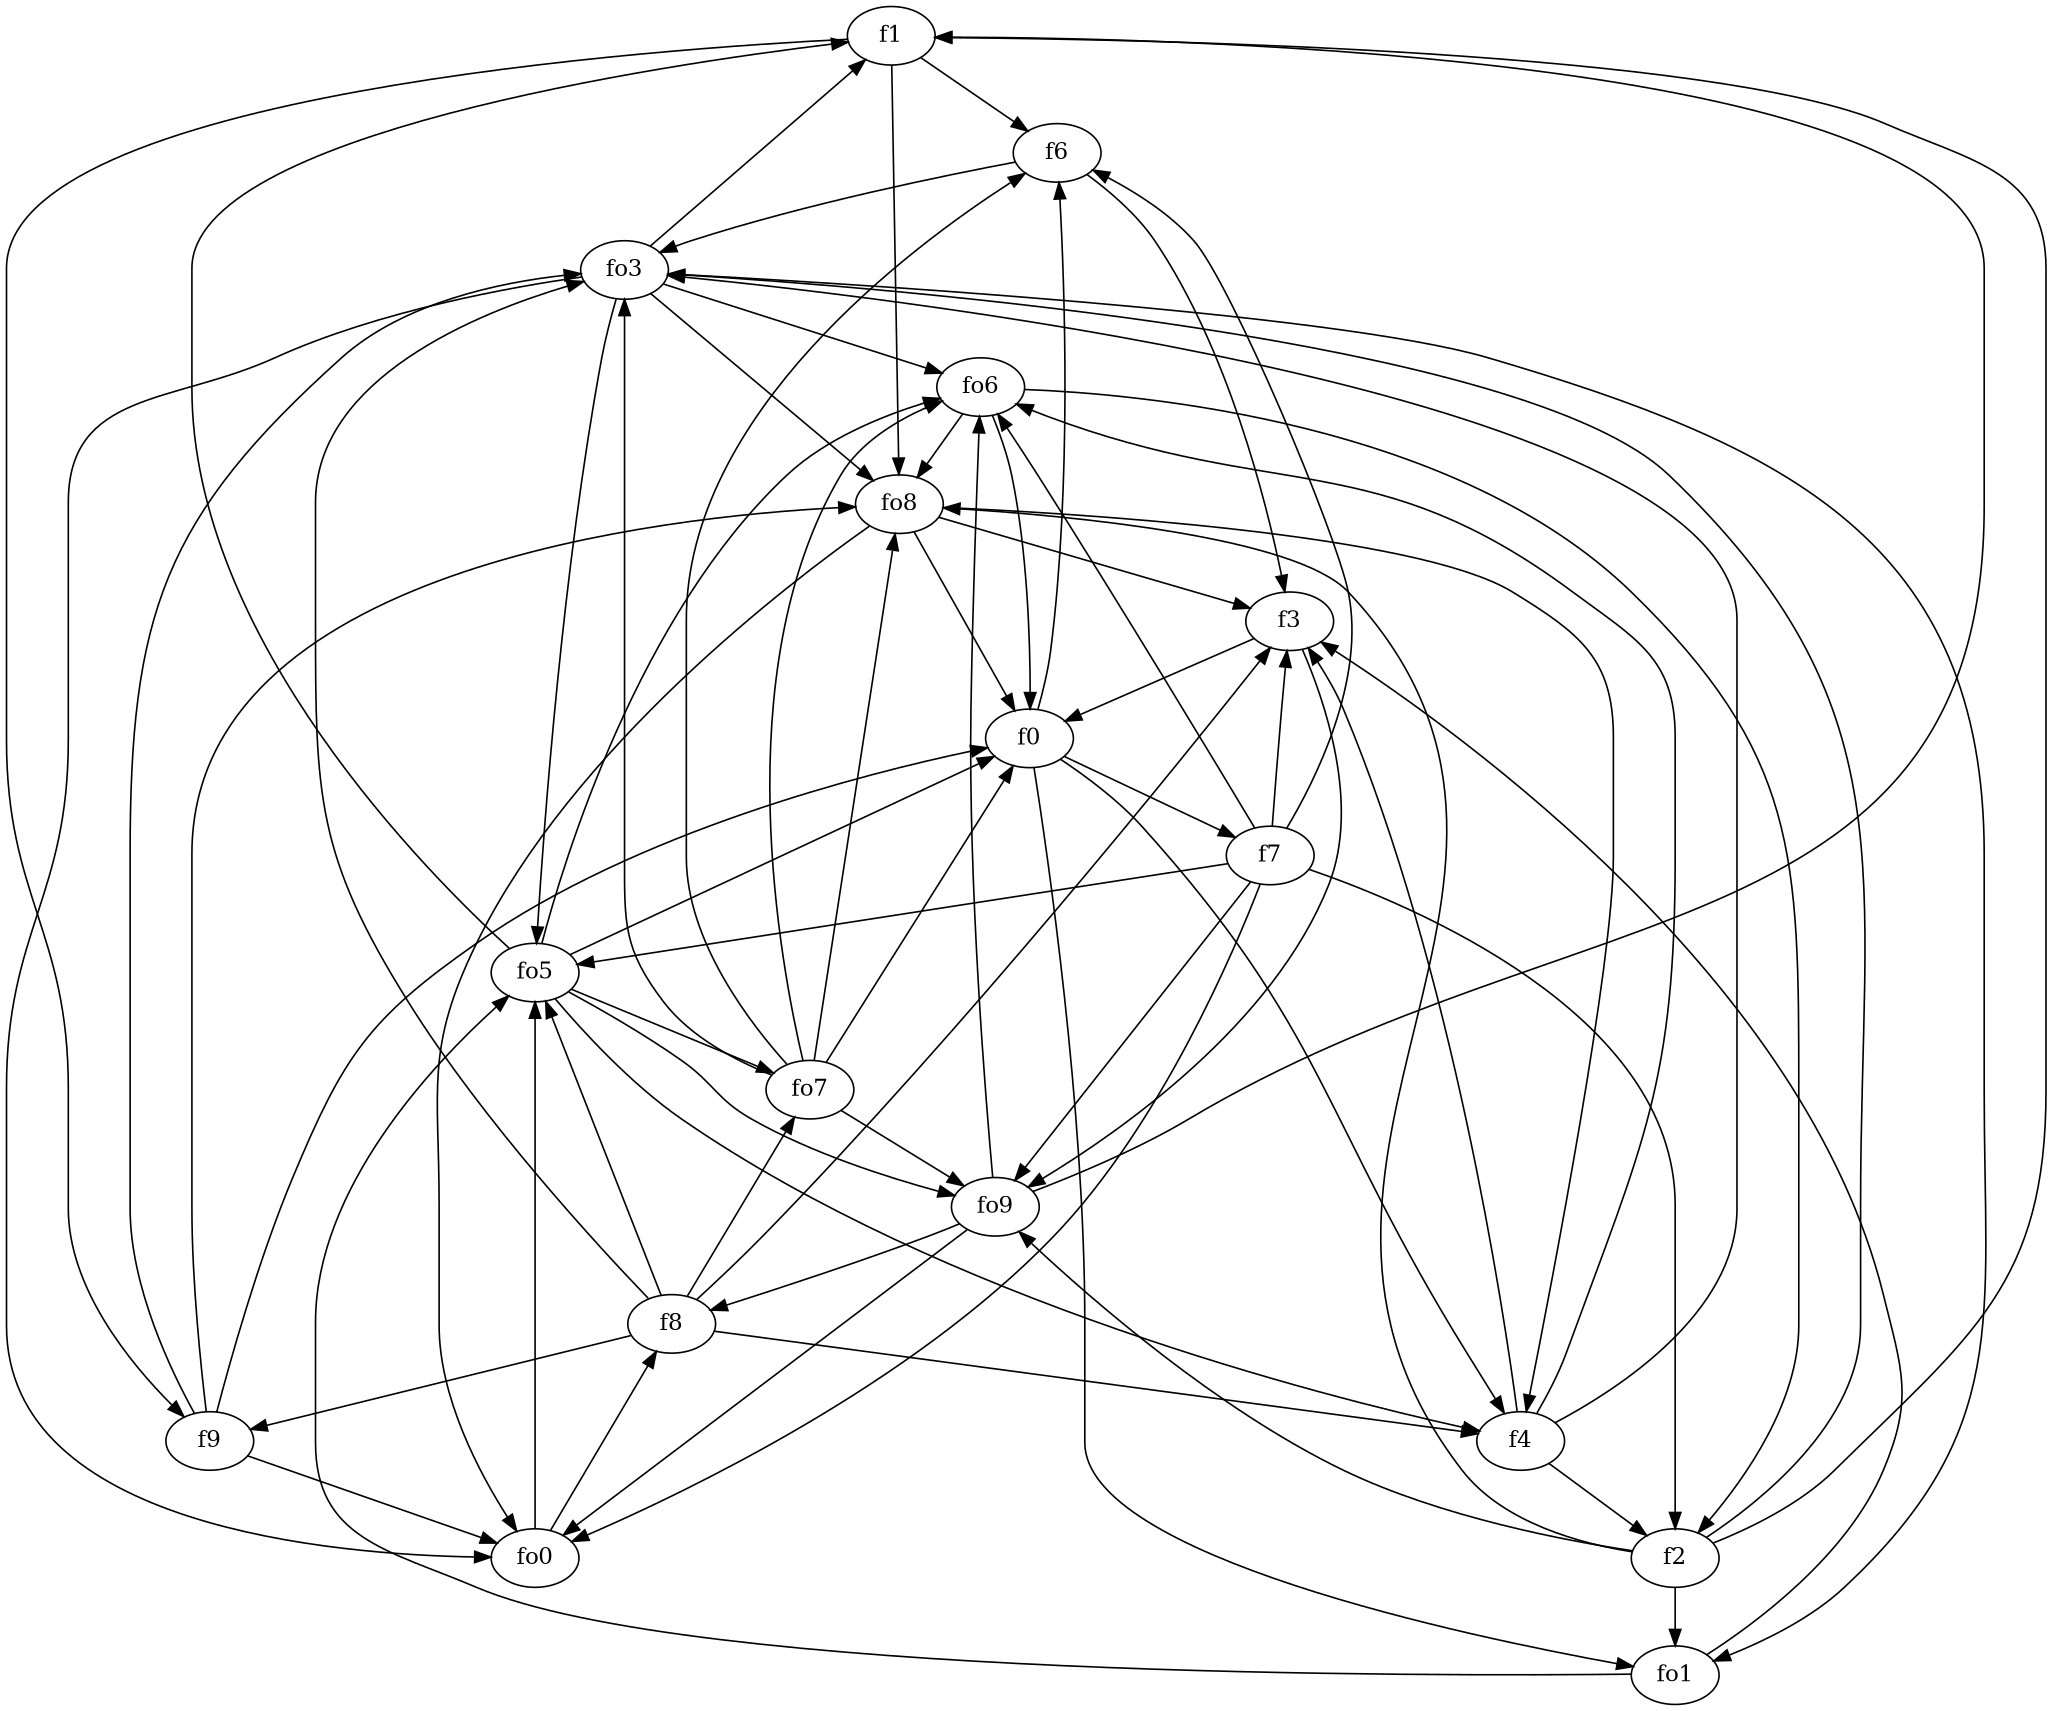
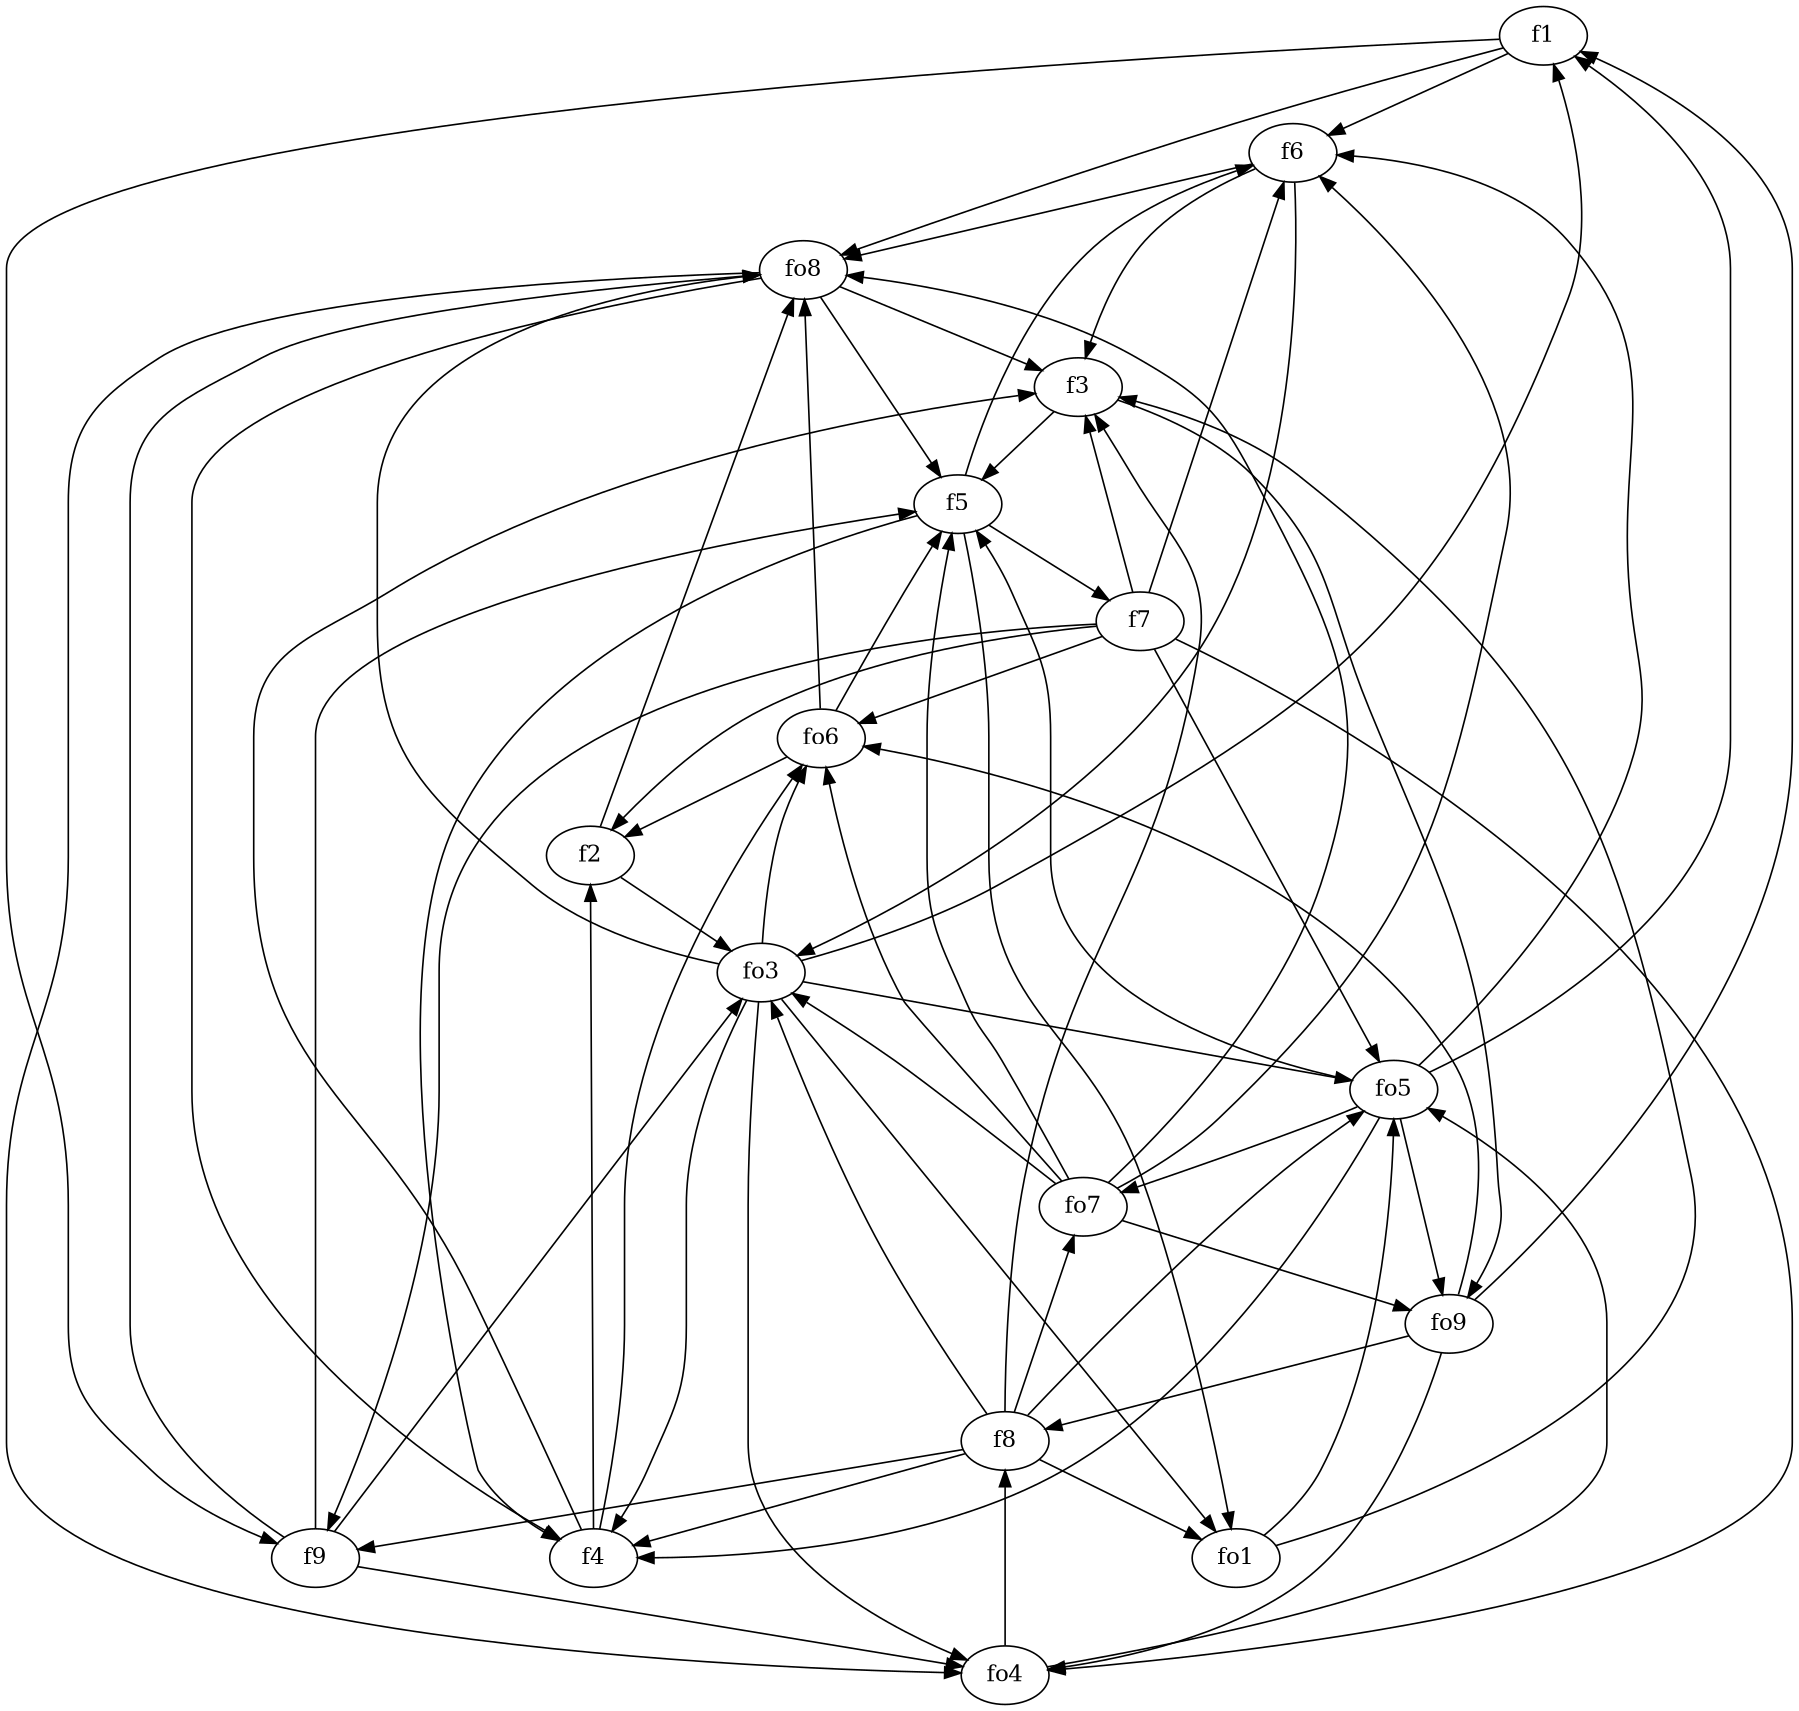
edge "f6" -> "fo8": added
edge "f2" -> "f1": removed
edge "f4" -> "fo3": reversed
edge "fo5" -> "fo6": now "fo5" -> "f6"
node "f0": label "f0" -> "f5"
edge "f7" -> "fo9": now "f7" -> "f9"
edge "f2" -> "fo9": removed
node "fo0": label "fo0" -> "fo4"
edge "f2" -> "fo1": now "f8" -> "fo1"
